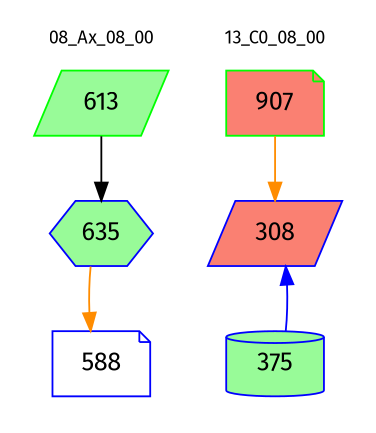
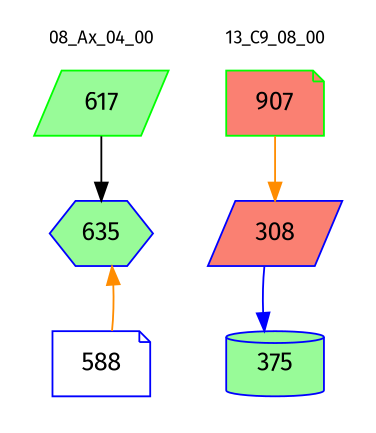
cluster "08_Ax_08_00": label "08_Ax_08_00" -> "08_Ax_04_00"
cluster "13_C0_08_00": label "13_C0_08_00" -> "13_C9_08_00"
node "613": label "613" -> "617"
edge "635" -> "588": reversed
edge "375" -> "308": reversed
